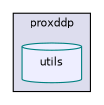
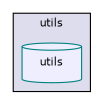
cluster "proxddp": label "proxddp" -> "utils"
